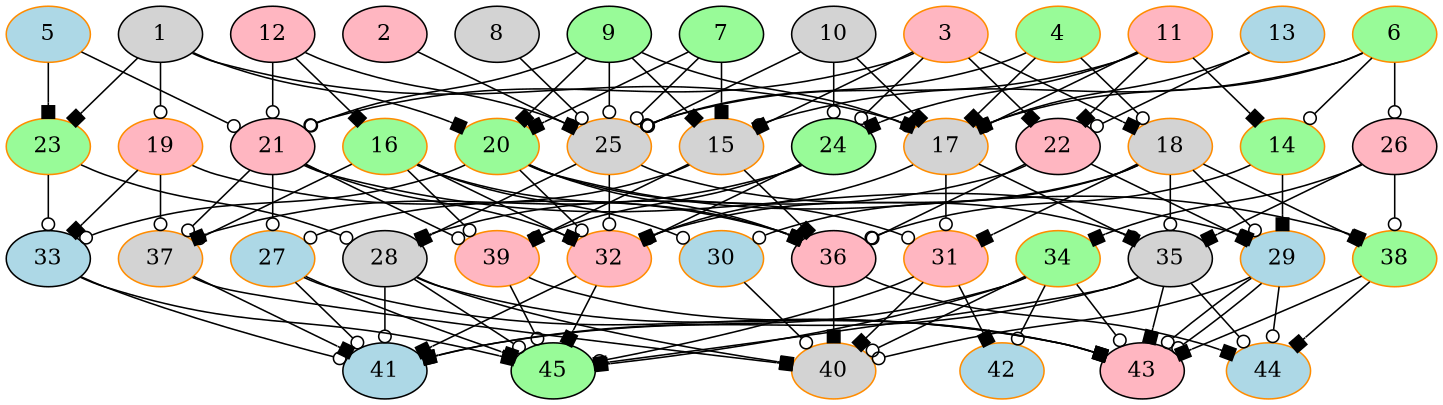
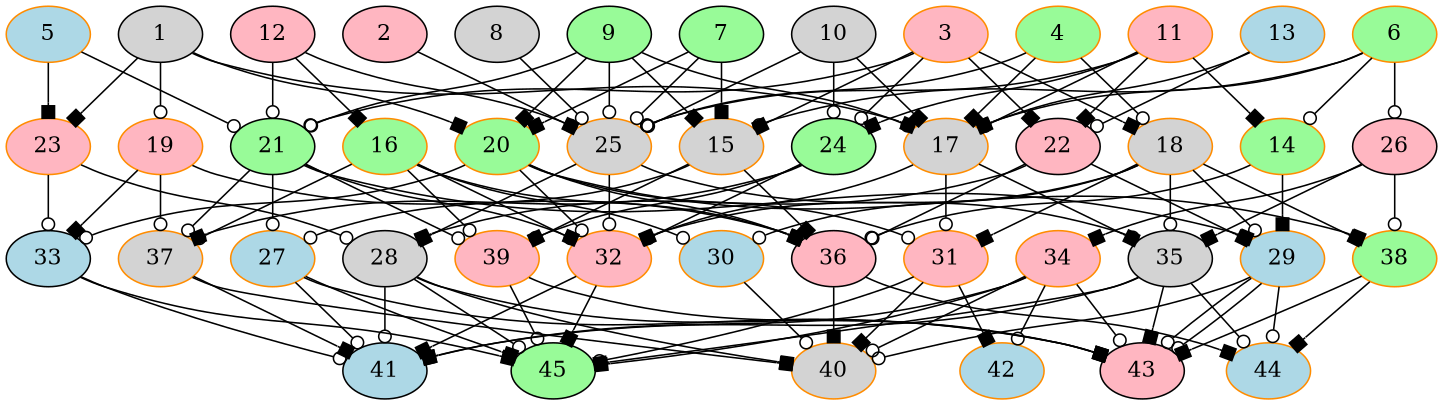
node "23": fillcolor palegreen -> lightpink
node "21": fillcolor lightpink -> palegreen
node "34": fillcolor palegreen -> lightpink
